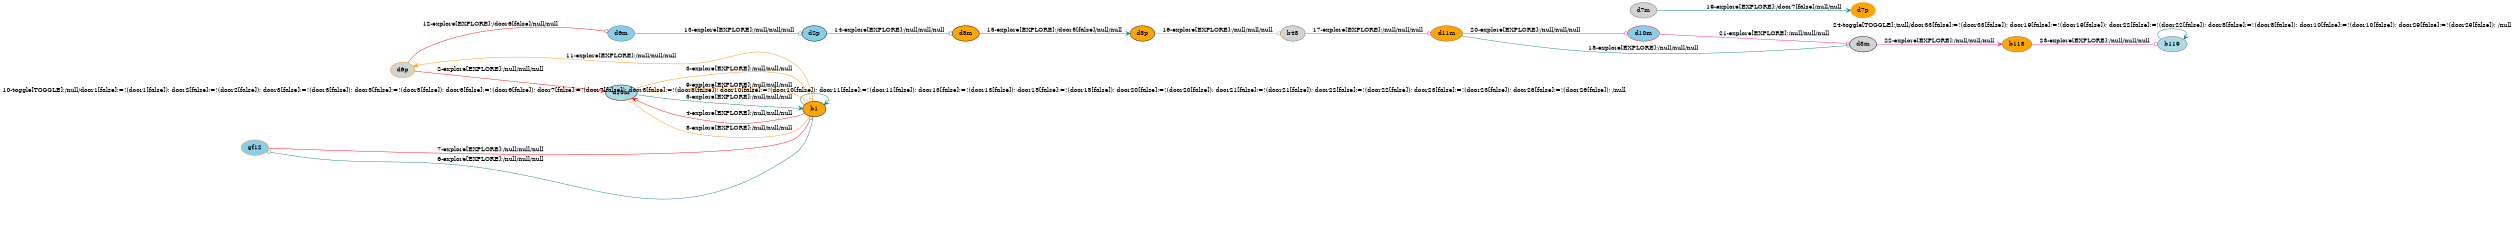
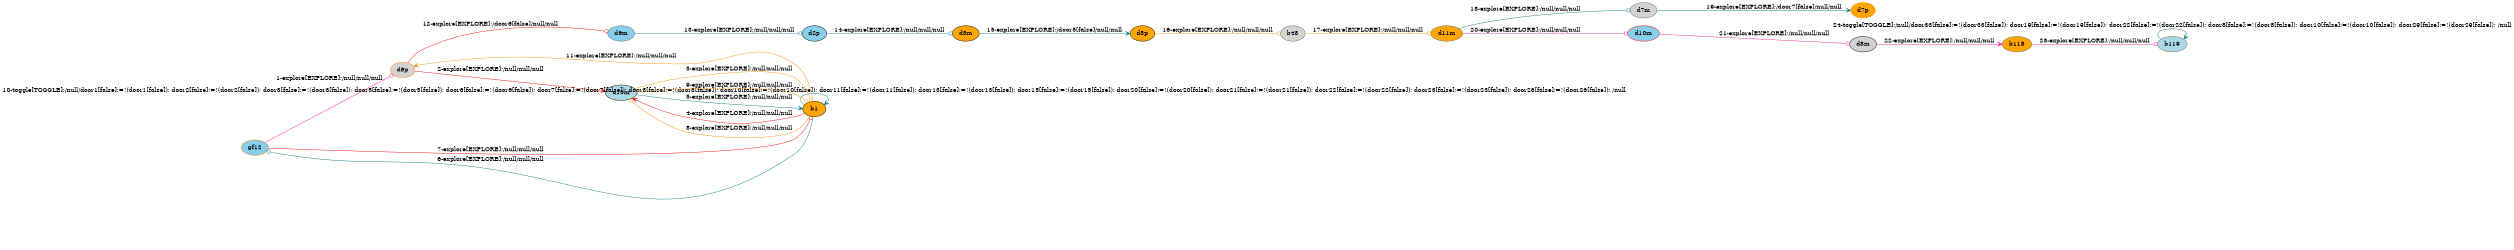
edge "b48" -> "d11m": color deeppink -> darkorange
edge "d11m" -> "d8m": now "d11m" -> "d7m"
edge "gf12" -> "d6p": added, label "1-explore[EXPLORE];/null/null/null"
